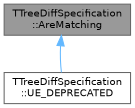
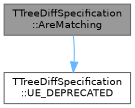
edge "TTreeDiffSpecification ::UE_DEPRECATED" -> "TTreeDiffSpecification ::AreMatching": reversed
